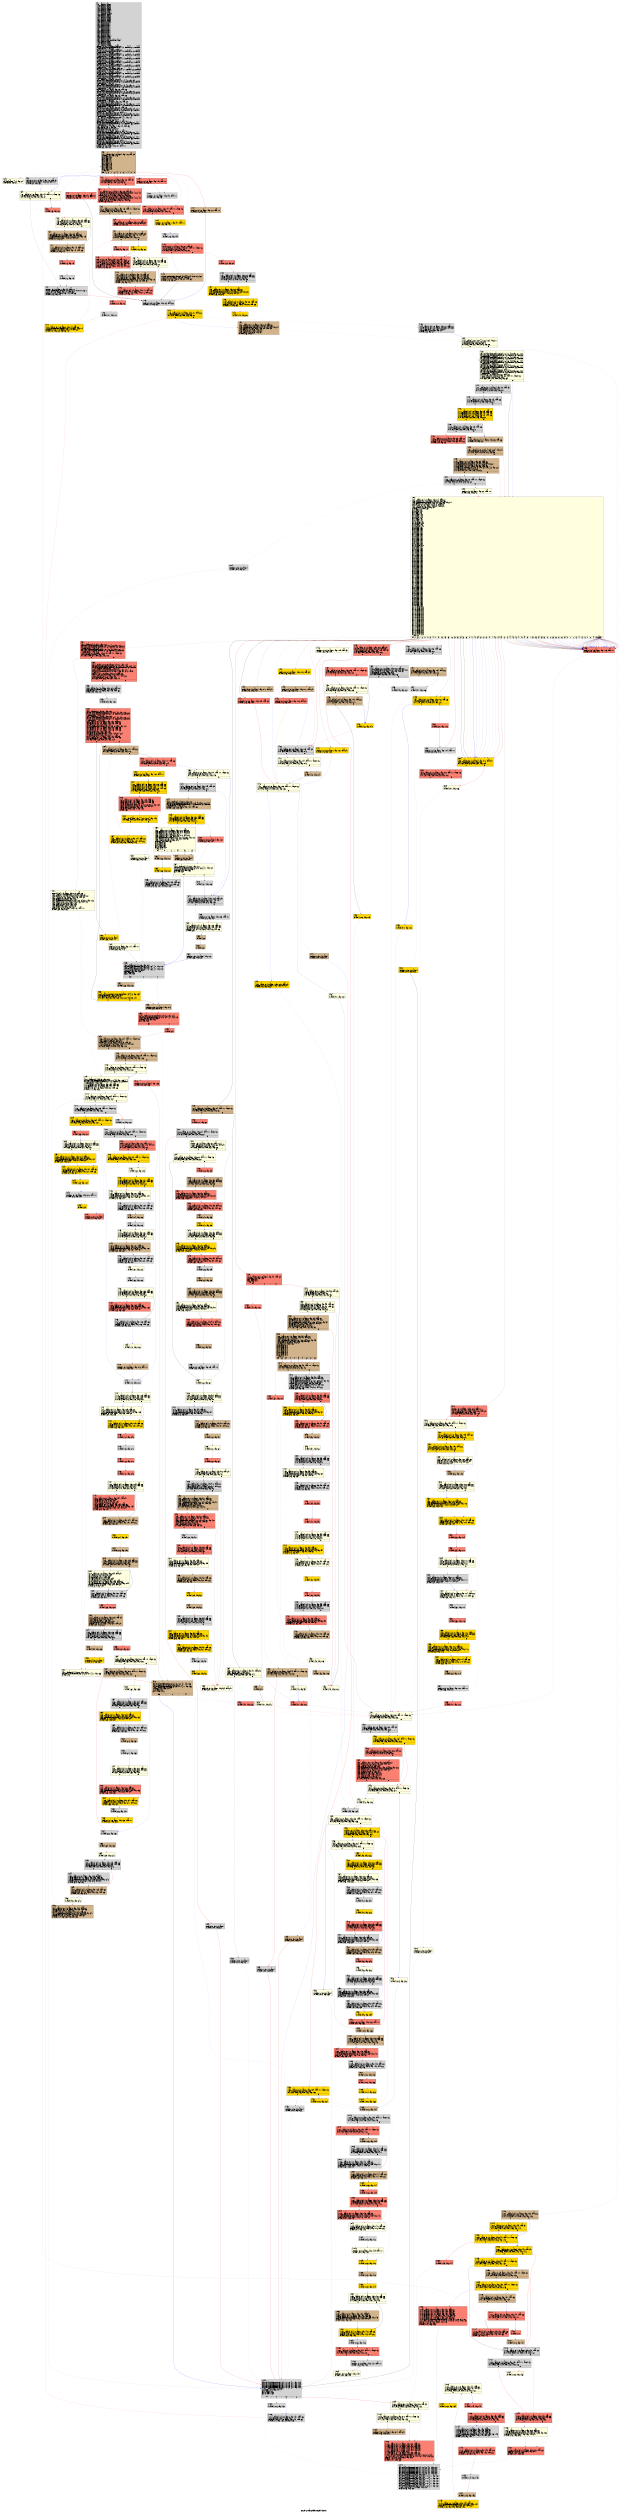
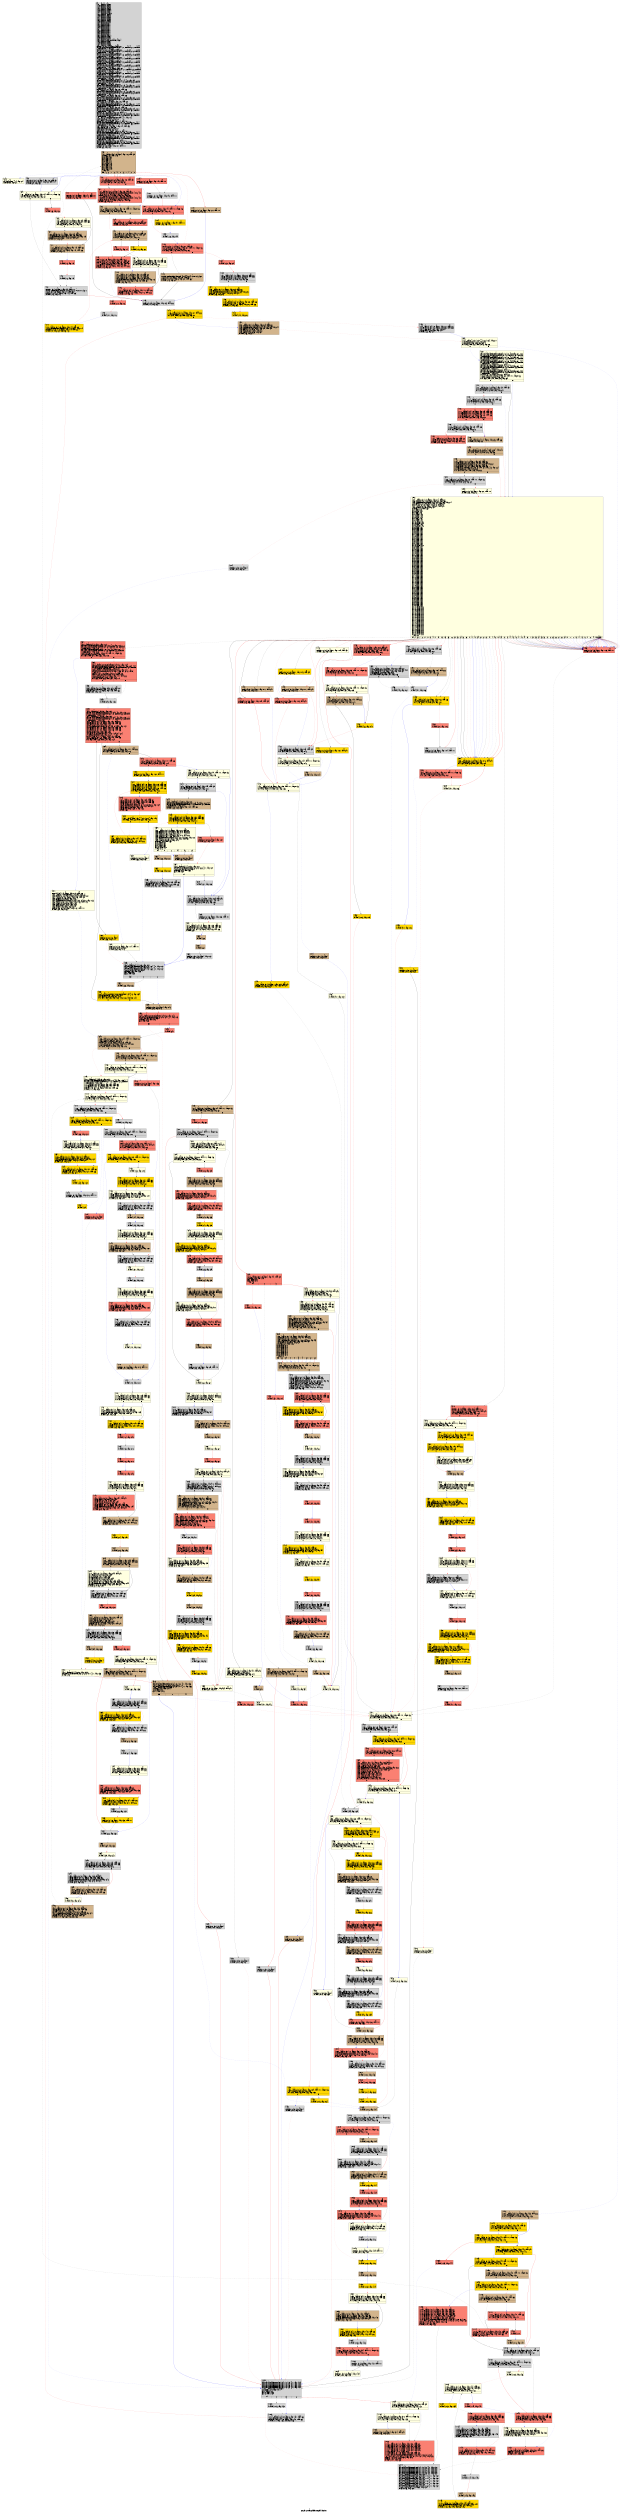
node "%176:": fillcolor gold -> salmon
node "%434:": added
node "%964:": fillcolor lightyellow -> tan
